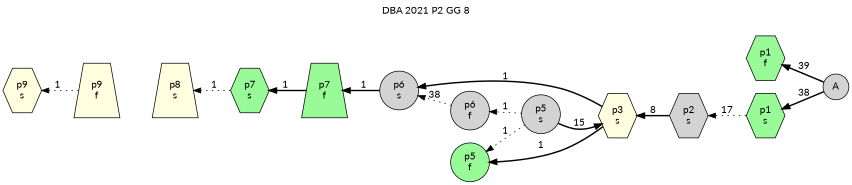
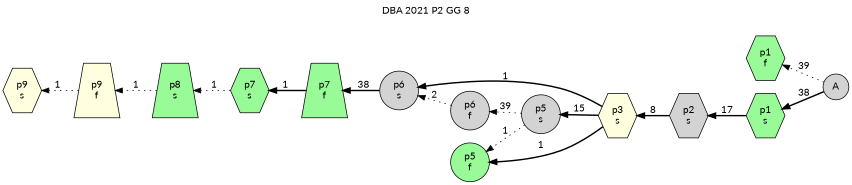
edge "A" -> "p1 f": style bold -> dotted
edge "p6 s" -> "p7 f": label "1" -> "38"
edge "p8 s" -> "p9 f": added, label "1"
node "p8 s": fillcolor lightyellow -> palegreen
edge "p6 f" -> "p6 s": label "38" -> "2"
edge "p5 s" -> "p6 f": label "1" -> "39"
edge "p1 s" -> "p2 s": style dotted -> bold
edge "p5 s" -> "p3 s": reversed
